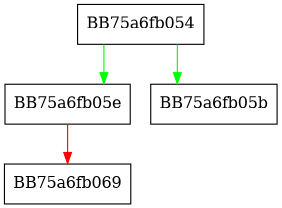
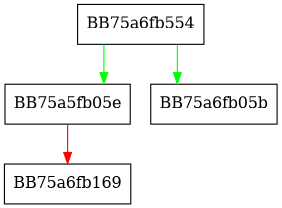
node "BB75a6fb054": label "BB75a6fb054" -> "BB75a6fb554"
node "BB75a6fb05e": label "BB75a6fb05e" -> "BB75a5fb05e"
node "BB75a6fb069": label "BB75a6fb069" -> "BB75a6fb169"
